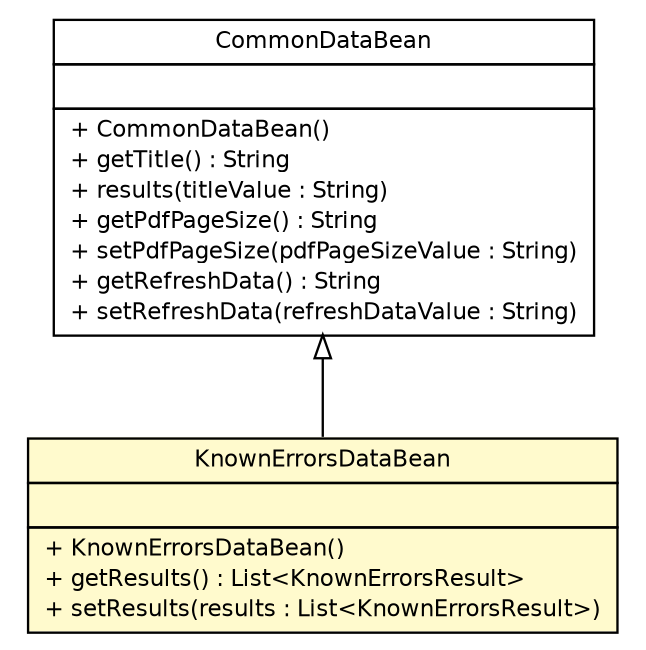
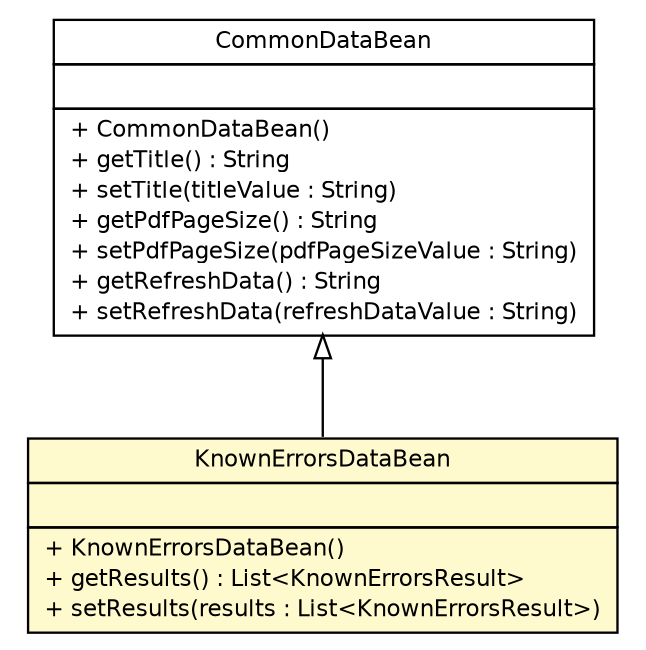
node "CommonDataBean": text "+ results(titleValue : String)" -> "+ setTitle(titleValue : String)"
